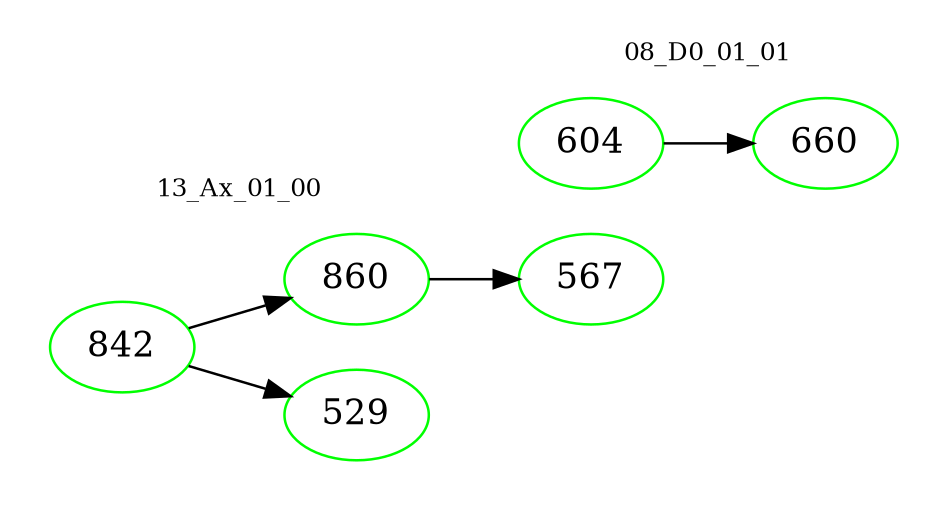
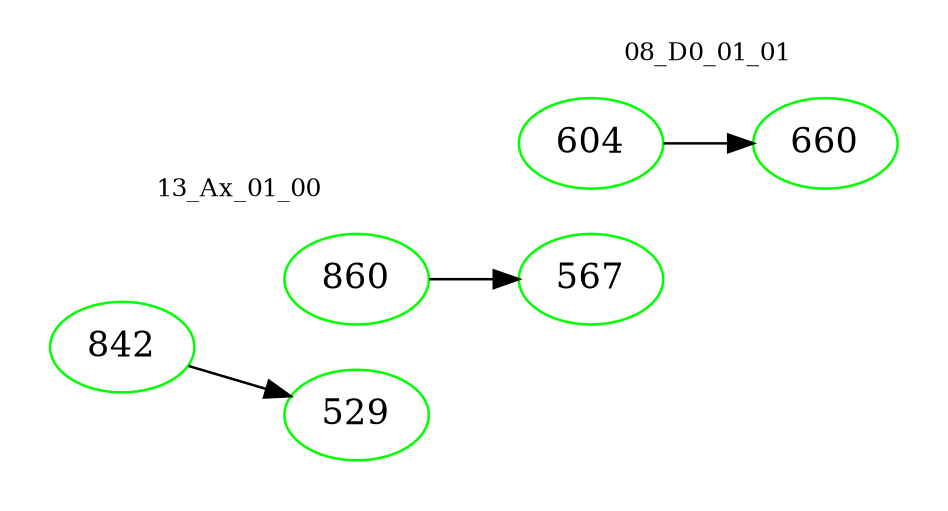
edge "842" -> "860": removed
